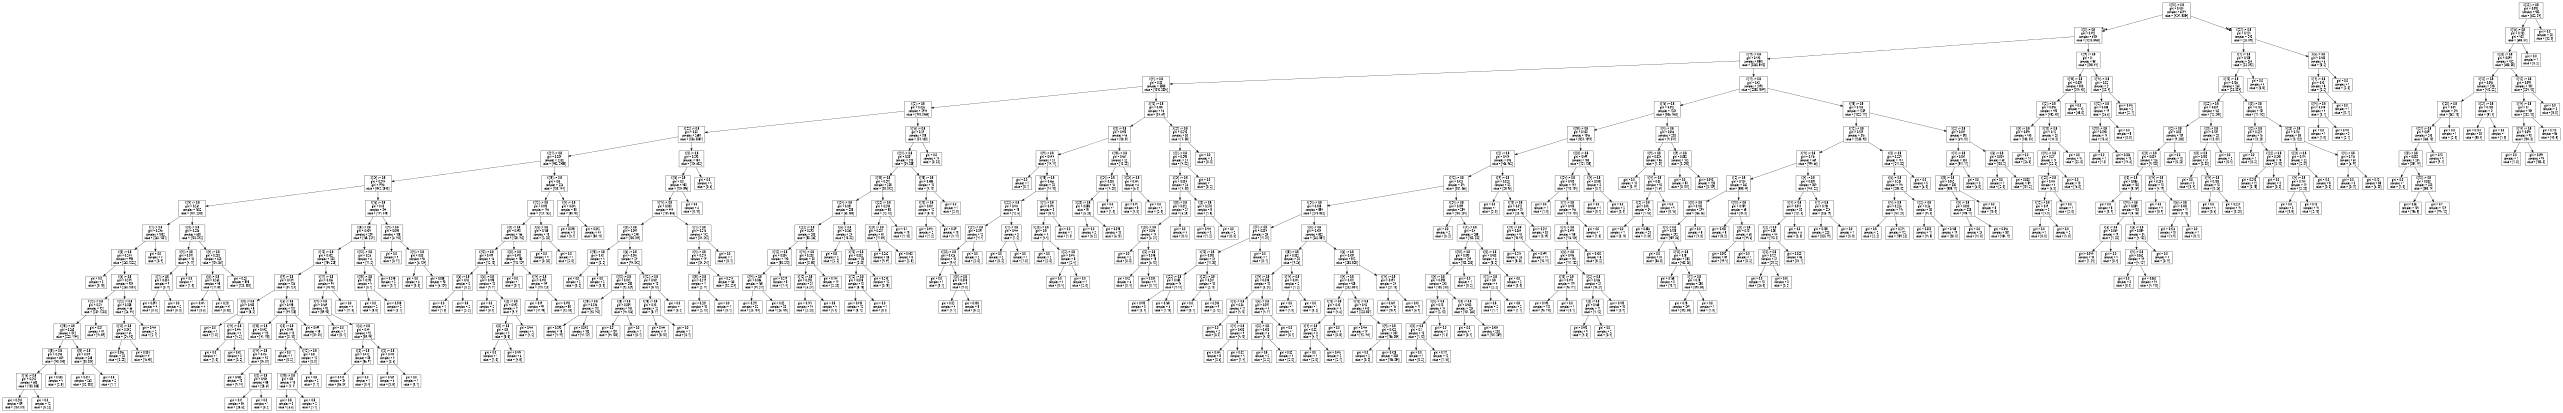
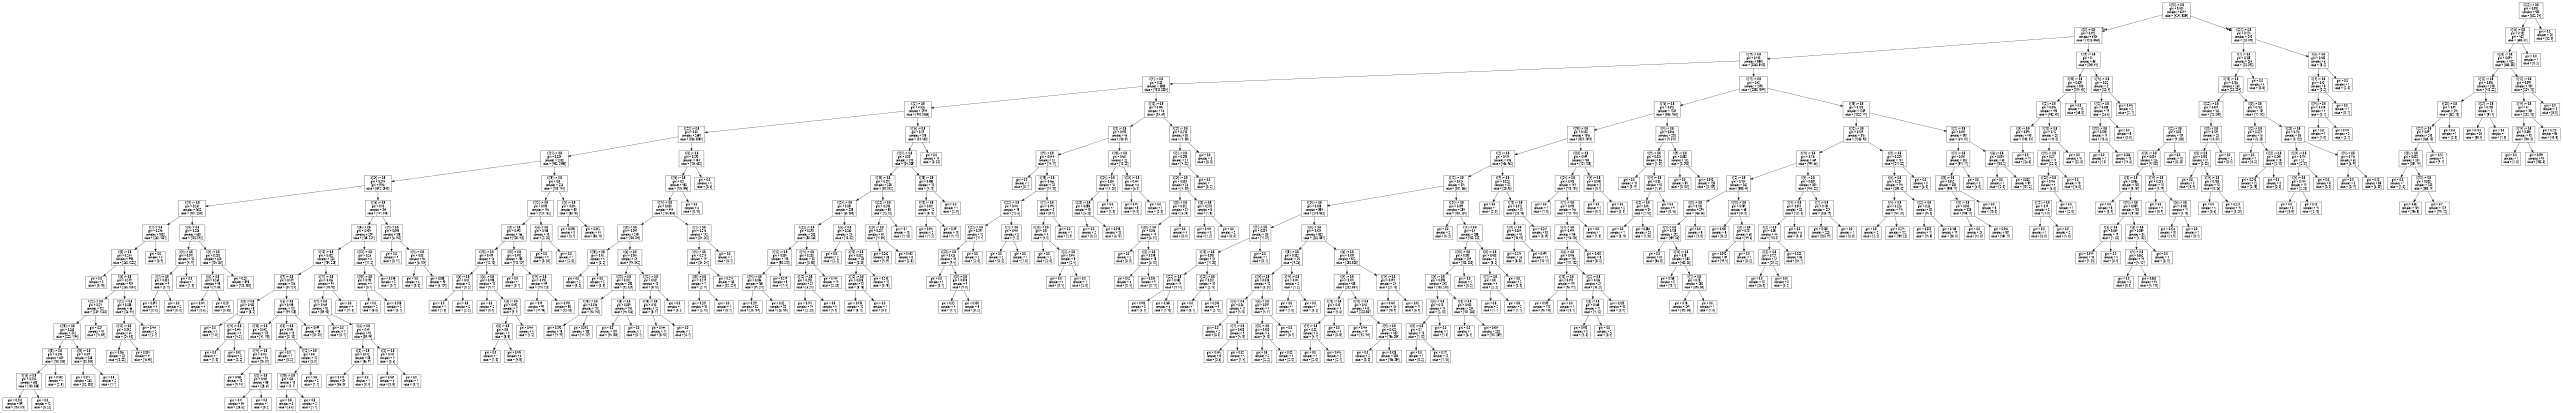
edge "X[22] <= 0.5 gini = 0.089 samples = 162 value = [12, 245]" -> "X[2] <= 0.5 gini = 0.08 samples = 139 value = [9, 208]": removed
node "X[17] <= 0.5 gini = 0.094 samples = 98 value = [154, 8]": label "X[17] <= 0.5 gini = 0.094 samples = 98 value = [154, 8]" -> "X[17] <= 0.5 gini = 0.054 samples = 98 value = [154, 8]"
node "X[24] <= 0.5 gini = 0.114 samples = 22 value = [2, 31]": label "X[24] <= 0.5 gini = 0.114 samples = 22 value = [2, 31]" -> "X[24] <= 0.5 gini = 0.114 gini = 22 value = [2, 31]"
edge "X[23] <= 0.5 gini = 0.444 samples = 4 value = [6, 3]" -> "X[12] <= 0.5 gini = 0.49 samples = 3 value = [4, 3]": removed
node "X[23] <= 0.5 gini = 0.355 value = 15 value = [6, 20]": label "X[23] <= 0.5 gini = 0.355 value = 15 value = [6, 20]" -> "X[23] <= 0.5 gini = 0.355 samples = 15 value = [6, 20]"
